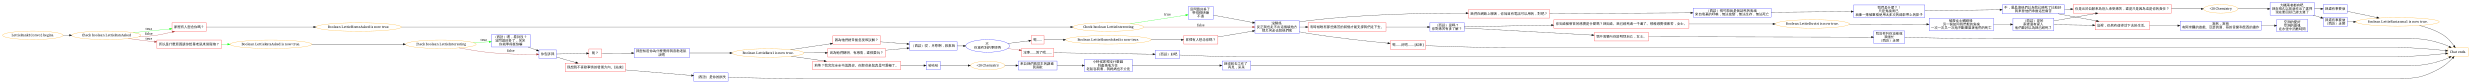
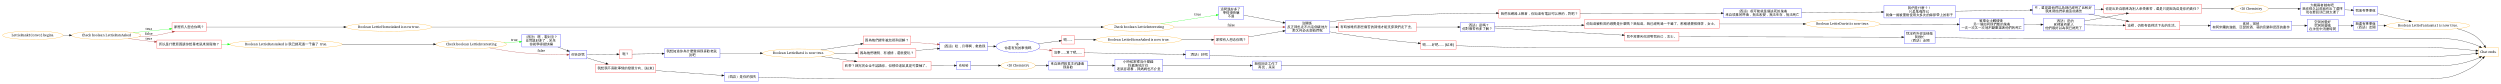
edge "大概兩者都有吧 我在很久以前就作出了選擇 現在要回頭已經太遲了" -> "我還有事要做 （西語）走開": now "空洞的愛好 空洞的靈魂 在永恆中消磨時間" -> "我還有事要做 （西語）走開"
edge "因為牠們經常被忽視和誤解？" -> "（西語）哎，月尊啊，救救我": color black -> brown
node "Boolean LettieRatsAsked is now true.": label "Boolean LettieRatsAsked is now true." -> "Boolean LettieRatsAsked is 我已經死過一千遍了 true."
